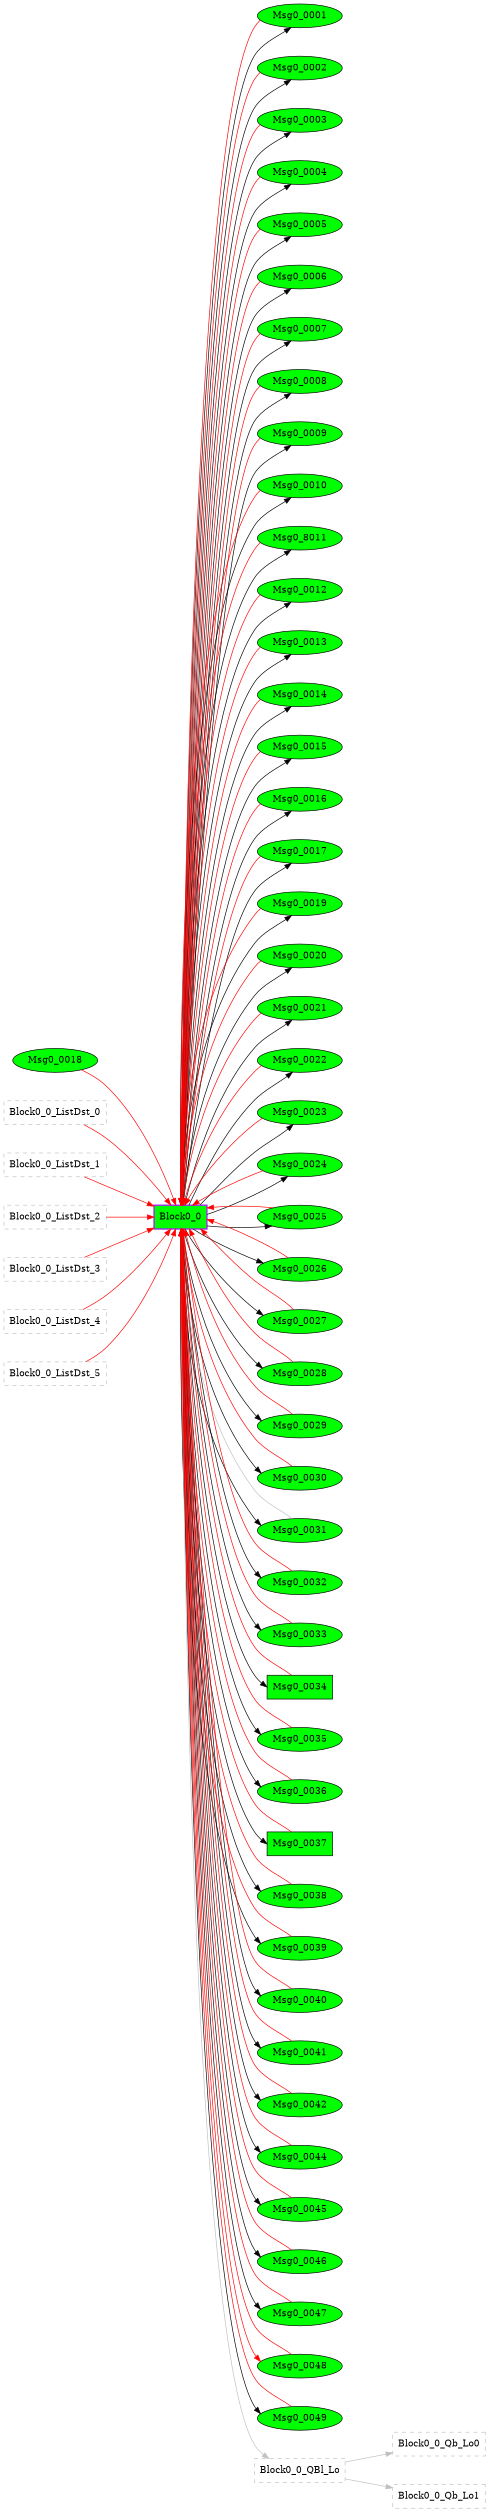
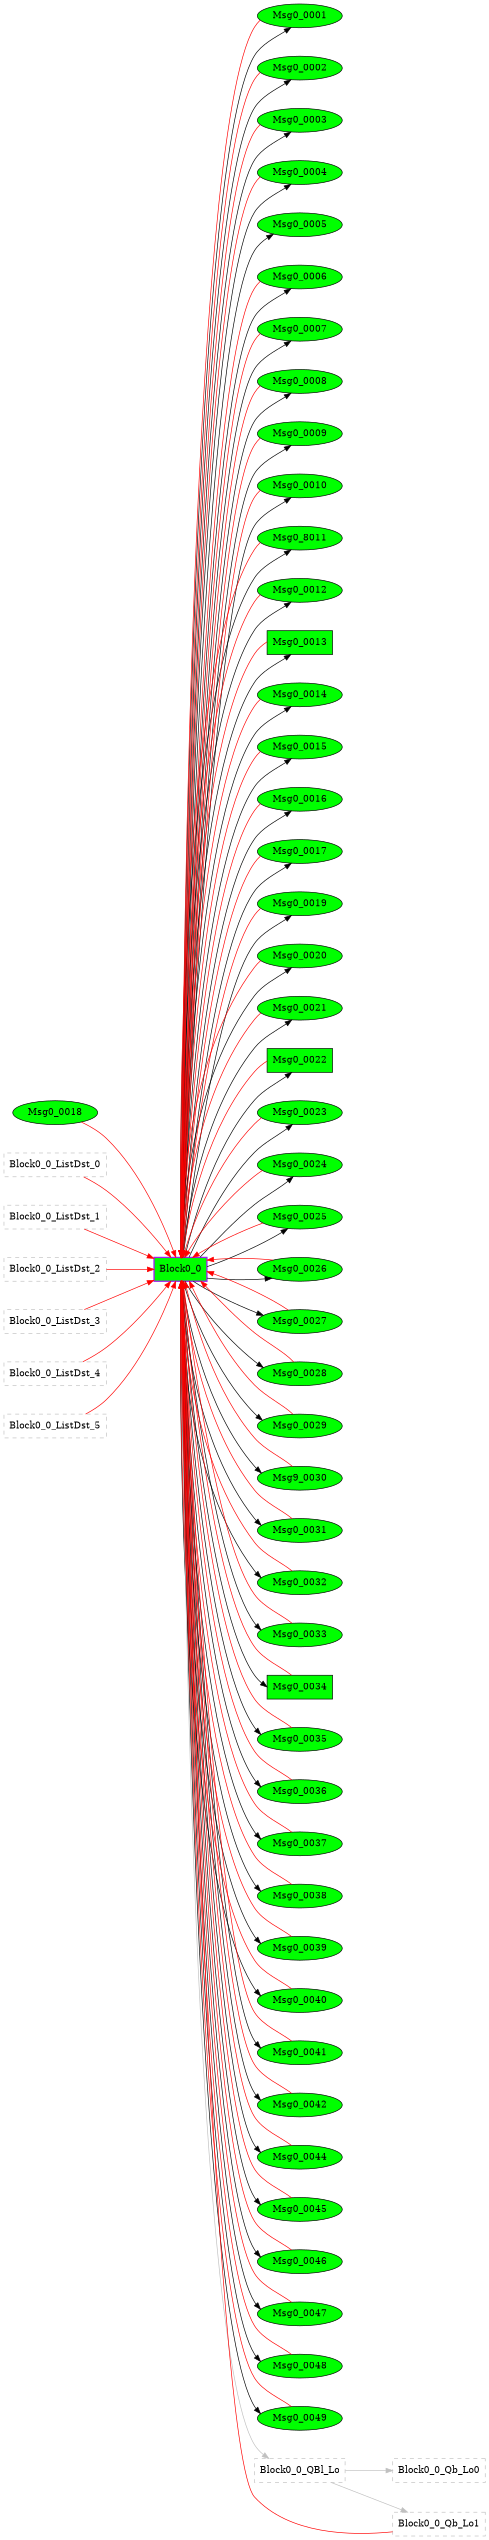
node "Msg0_0013": shape ellipse -> box
edge "Msg0_0005" -> "Block0_0": now "Block0_0_Qb_Lo1" -> "Block0_0"
node "Msg0_0022": shape ellipse -> box
edge "Msg0_0031" -> "Block0_0": color gray -> red
node "Msg0_0030": label "Msg0_0030" -> "Msg9_0030"
edge "Block0_0" -> "Msg0_0048": color red -> black
node "Msg0_0037": shape box -> ellipse
